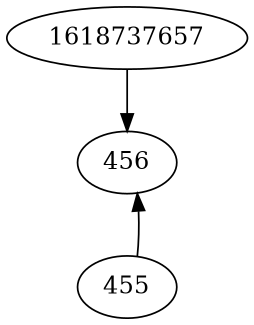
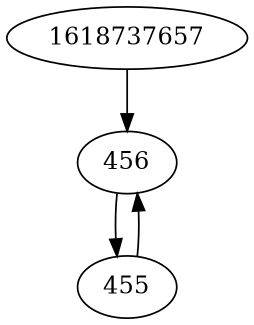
edge "456" -> "455": added
